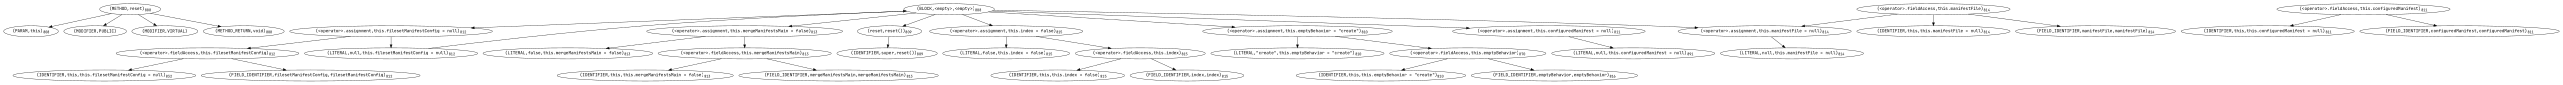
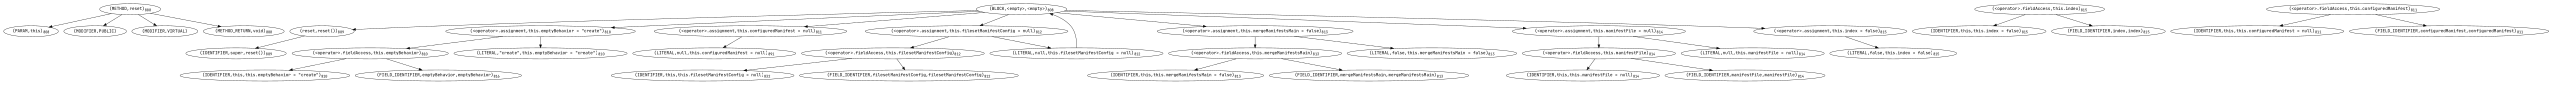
edge "(<operator>.fieldAccess,this.manifestFile)" -> "(<operator>.assignment,this.manifestFile = null)": reversed
edge "(<operator>.assignment,this.index = false)" -> "(<operator>.fieldAccess,this.index)": removed
node "(<operator>.fieldAccess,this.emptyBehavior)": text "870" -> "810"
